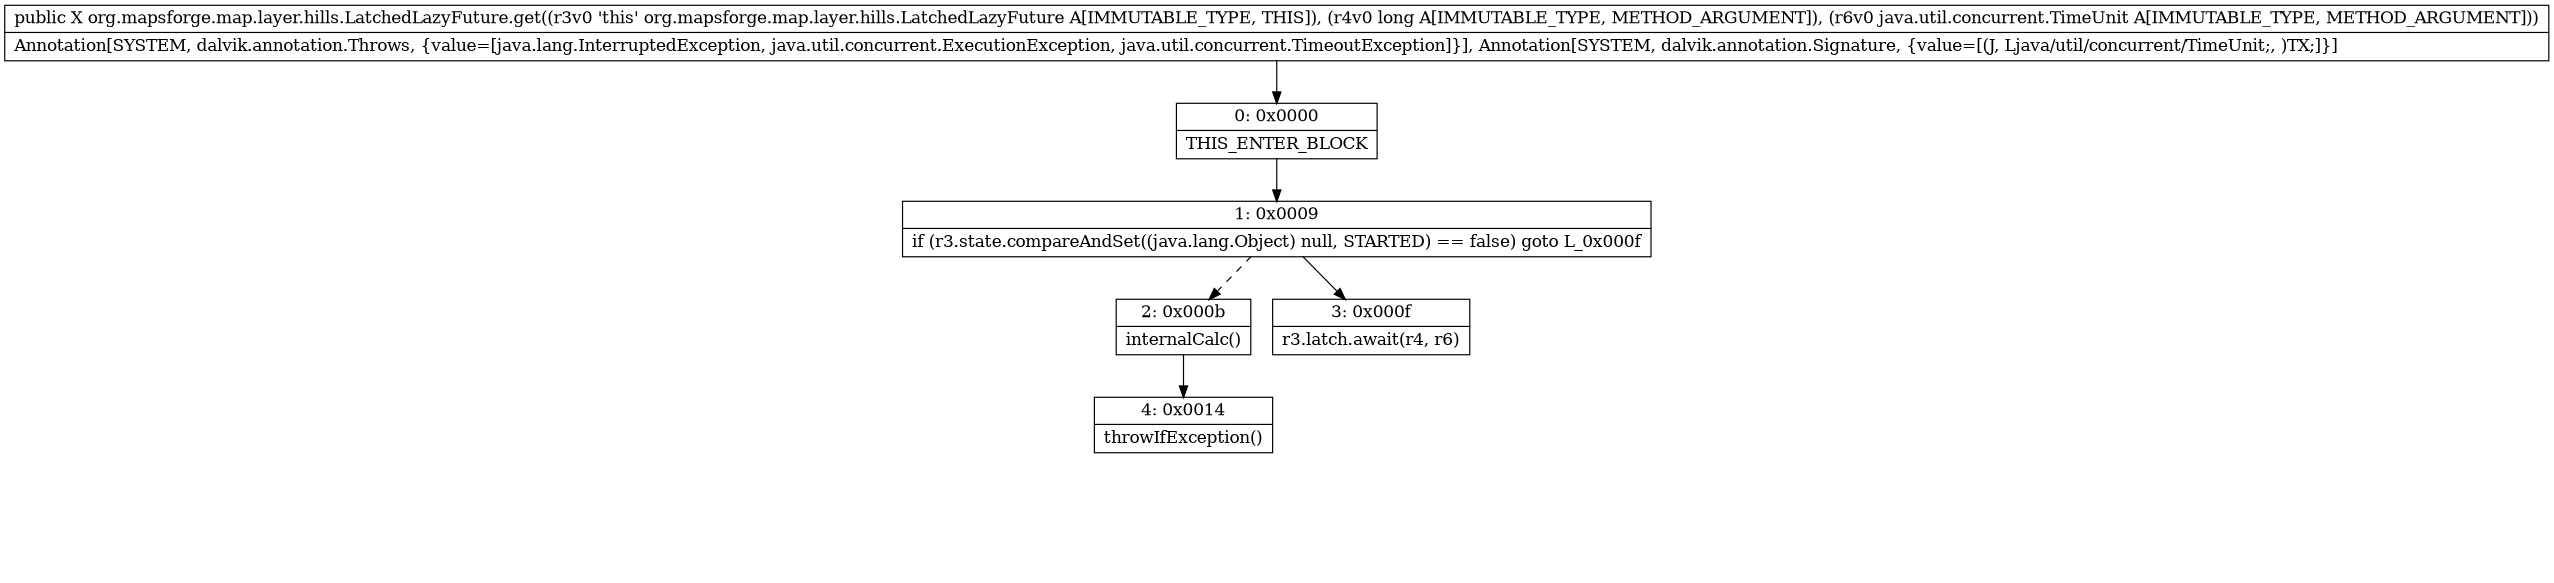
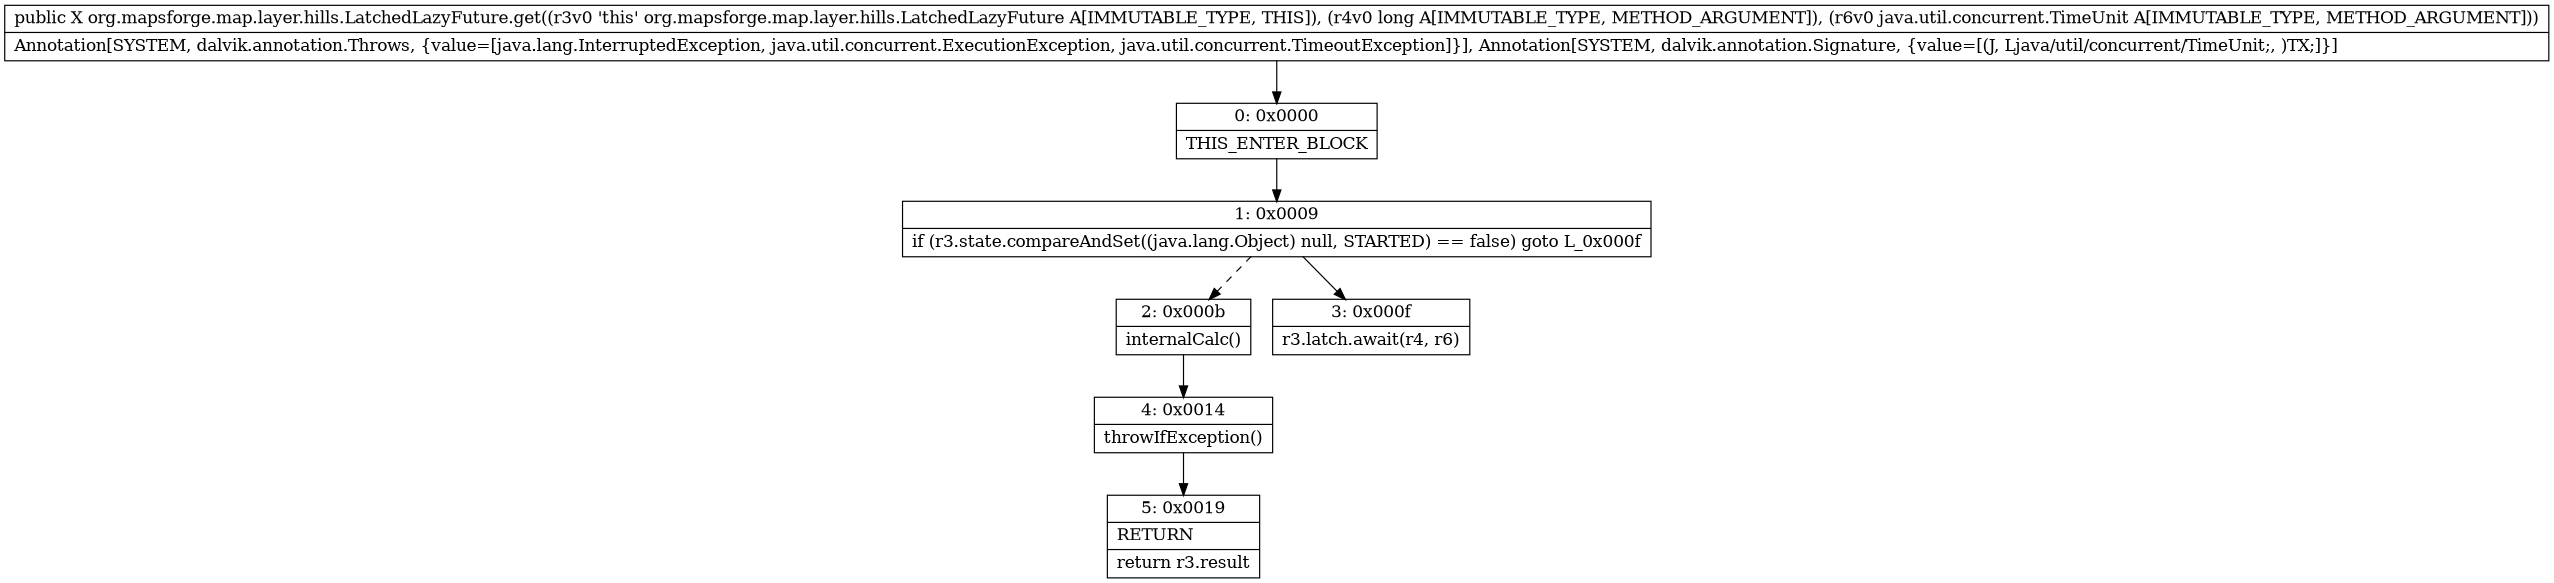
node "5: 0x0019": added
